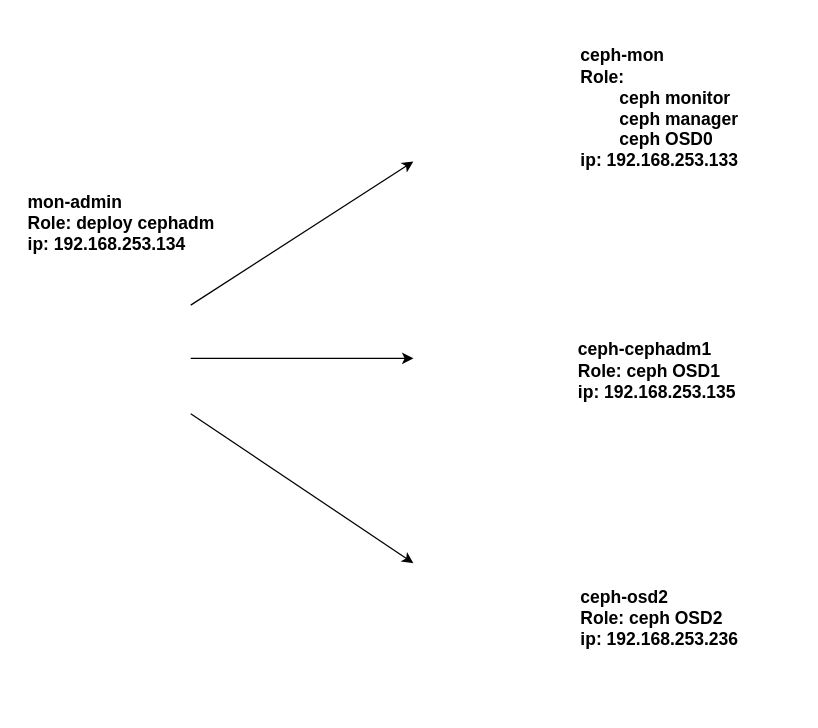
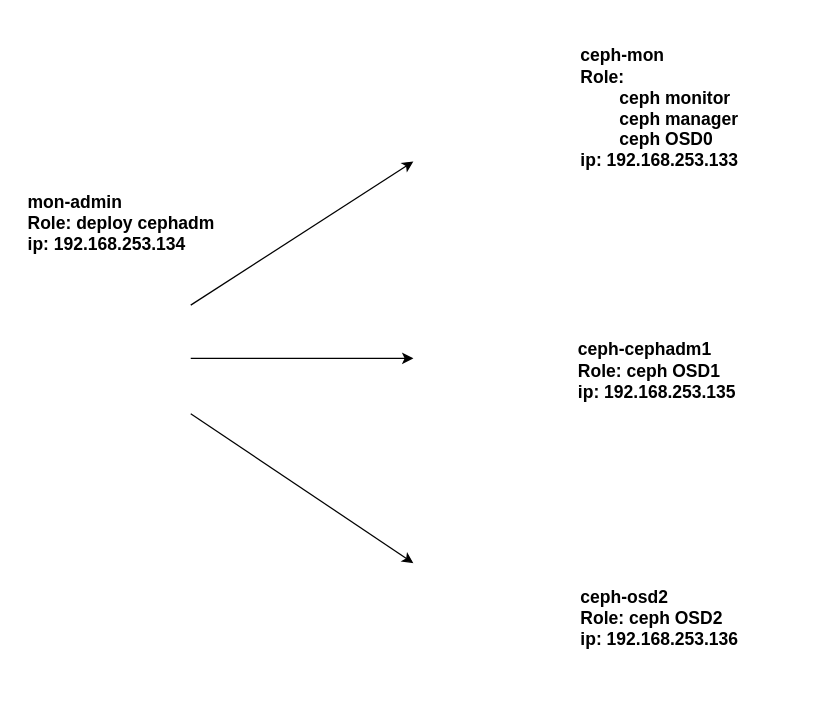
node "ceph-osd2 Role: ceph OSD2 ip: 192.168.253.236": label "ceph-osd2 Role: ceph OSD2 ip: 192.168.253.236" -> "ceph-osd2 Role: ceph OSD2 ip: 192.168.253.136"
